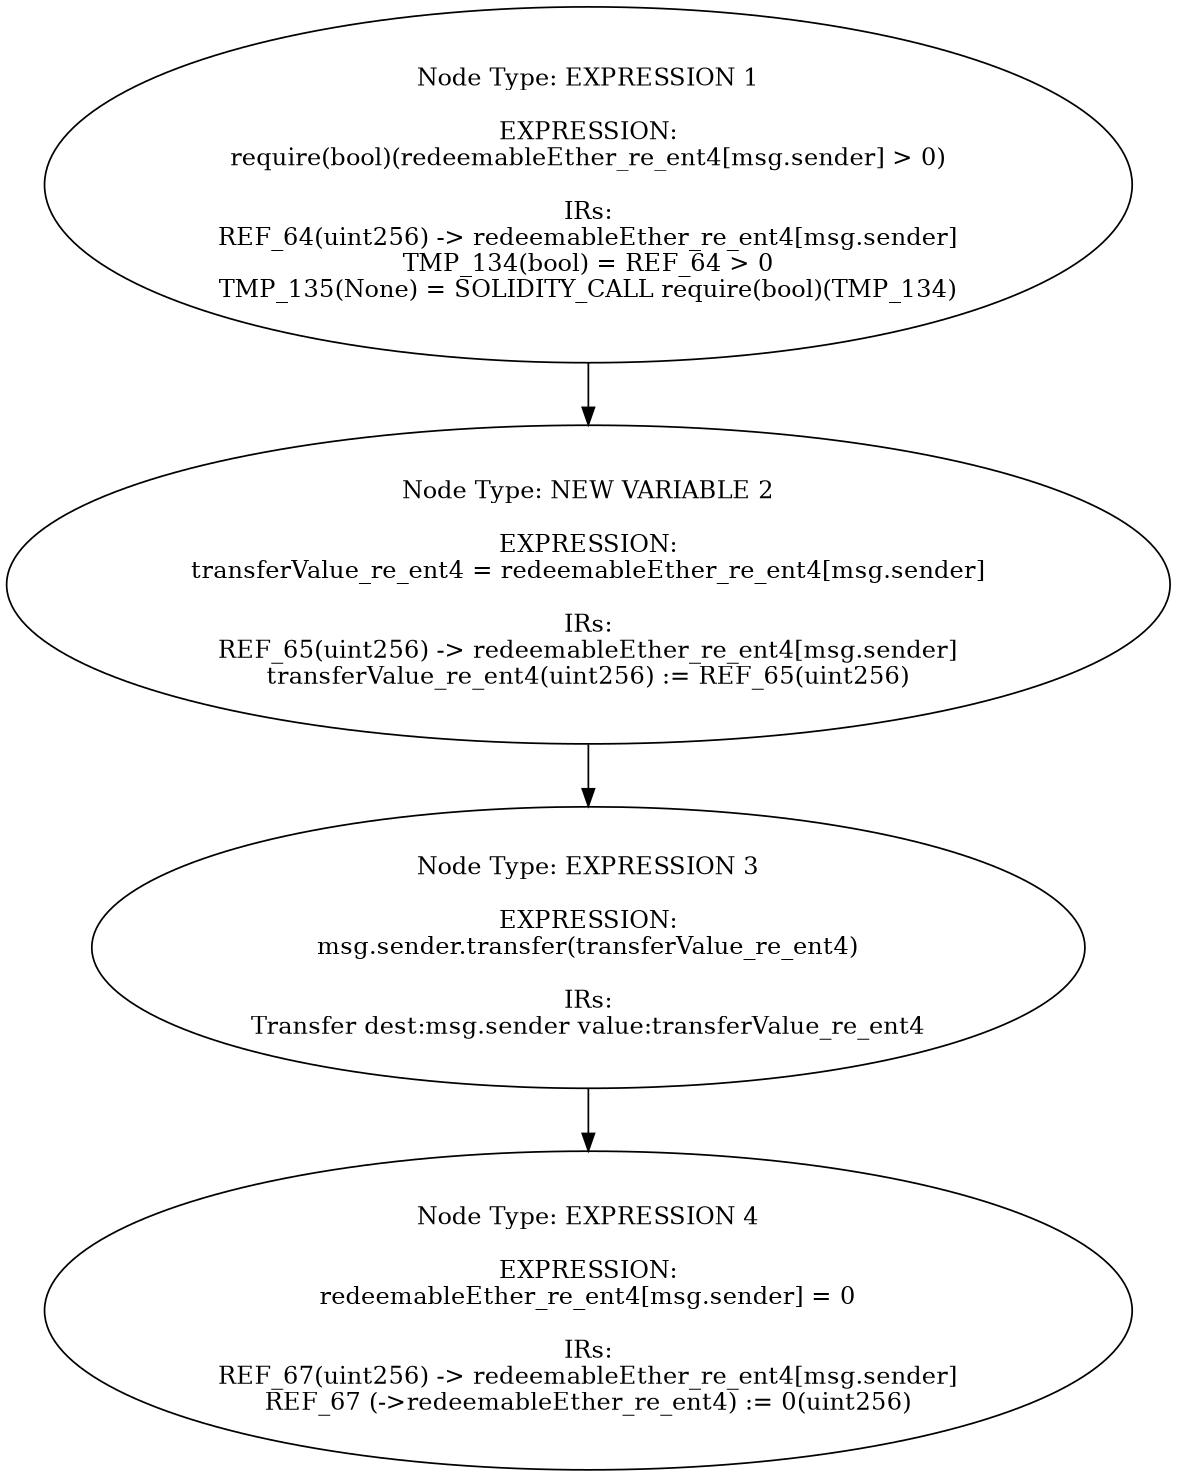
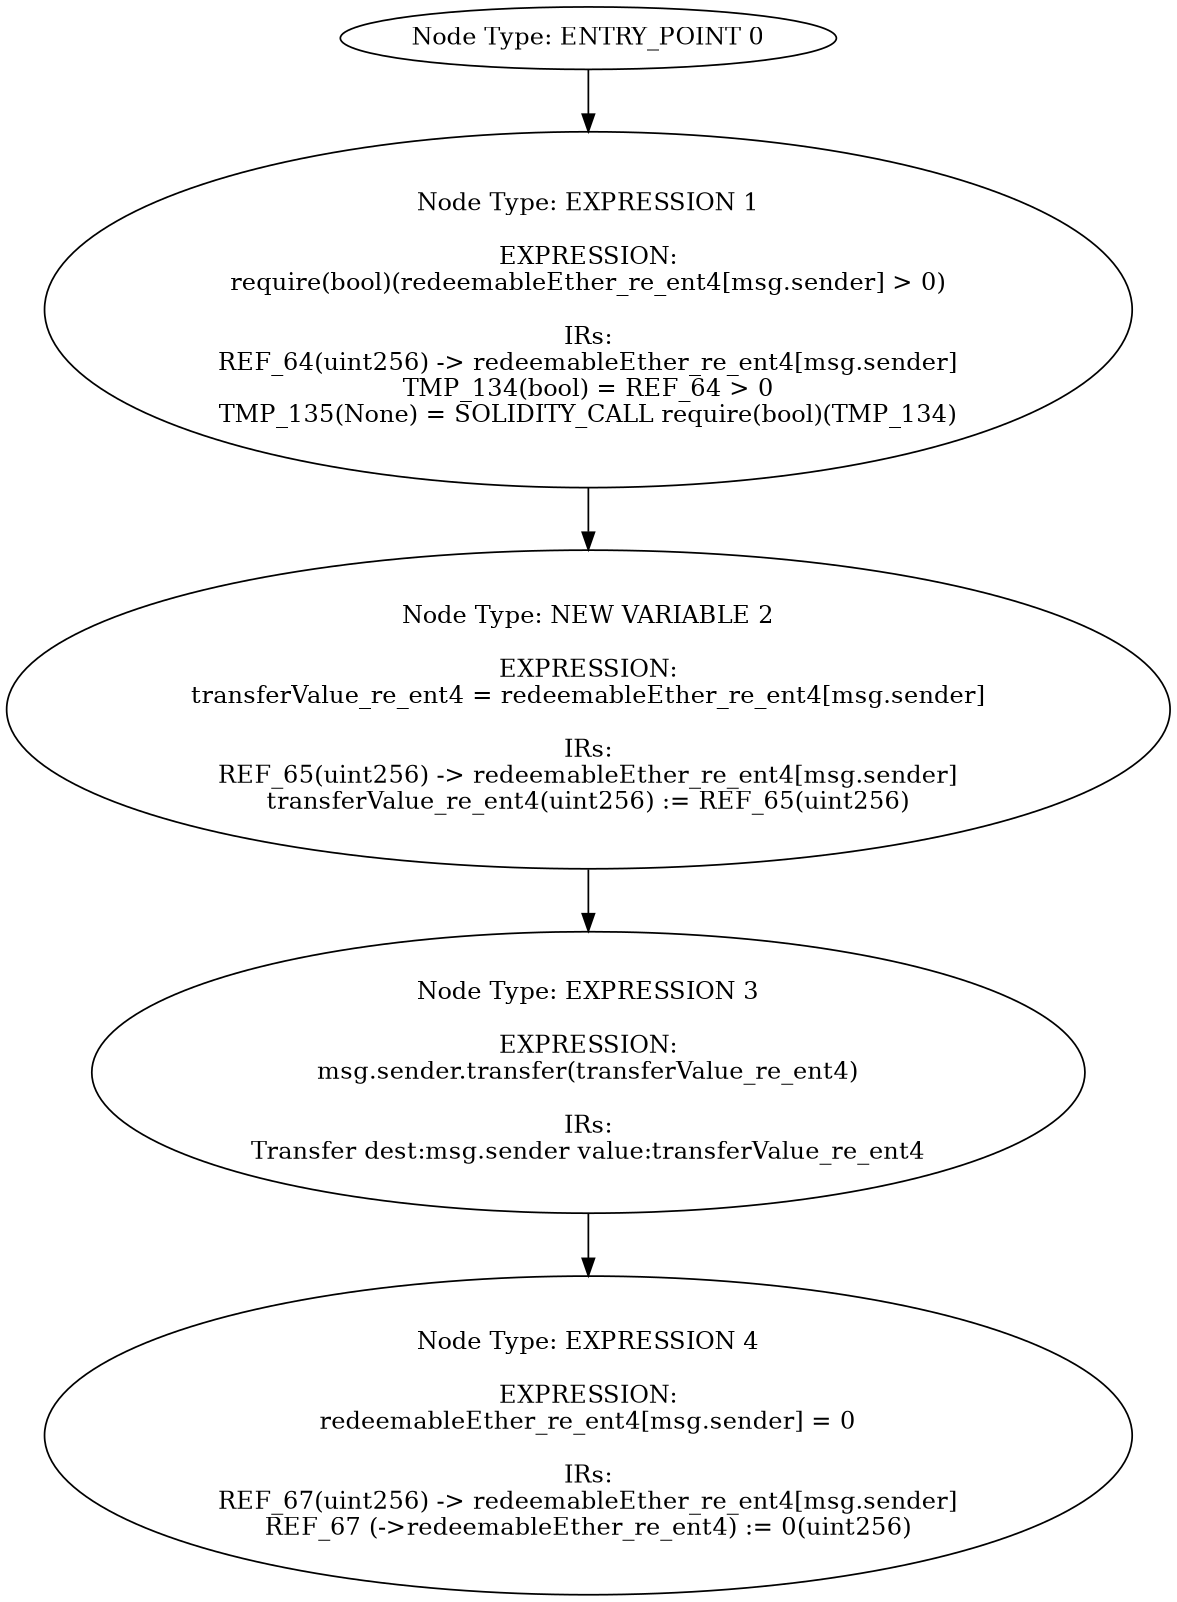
node "Node Type: ENTRY_POINT 0": added
